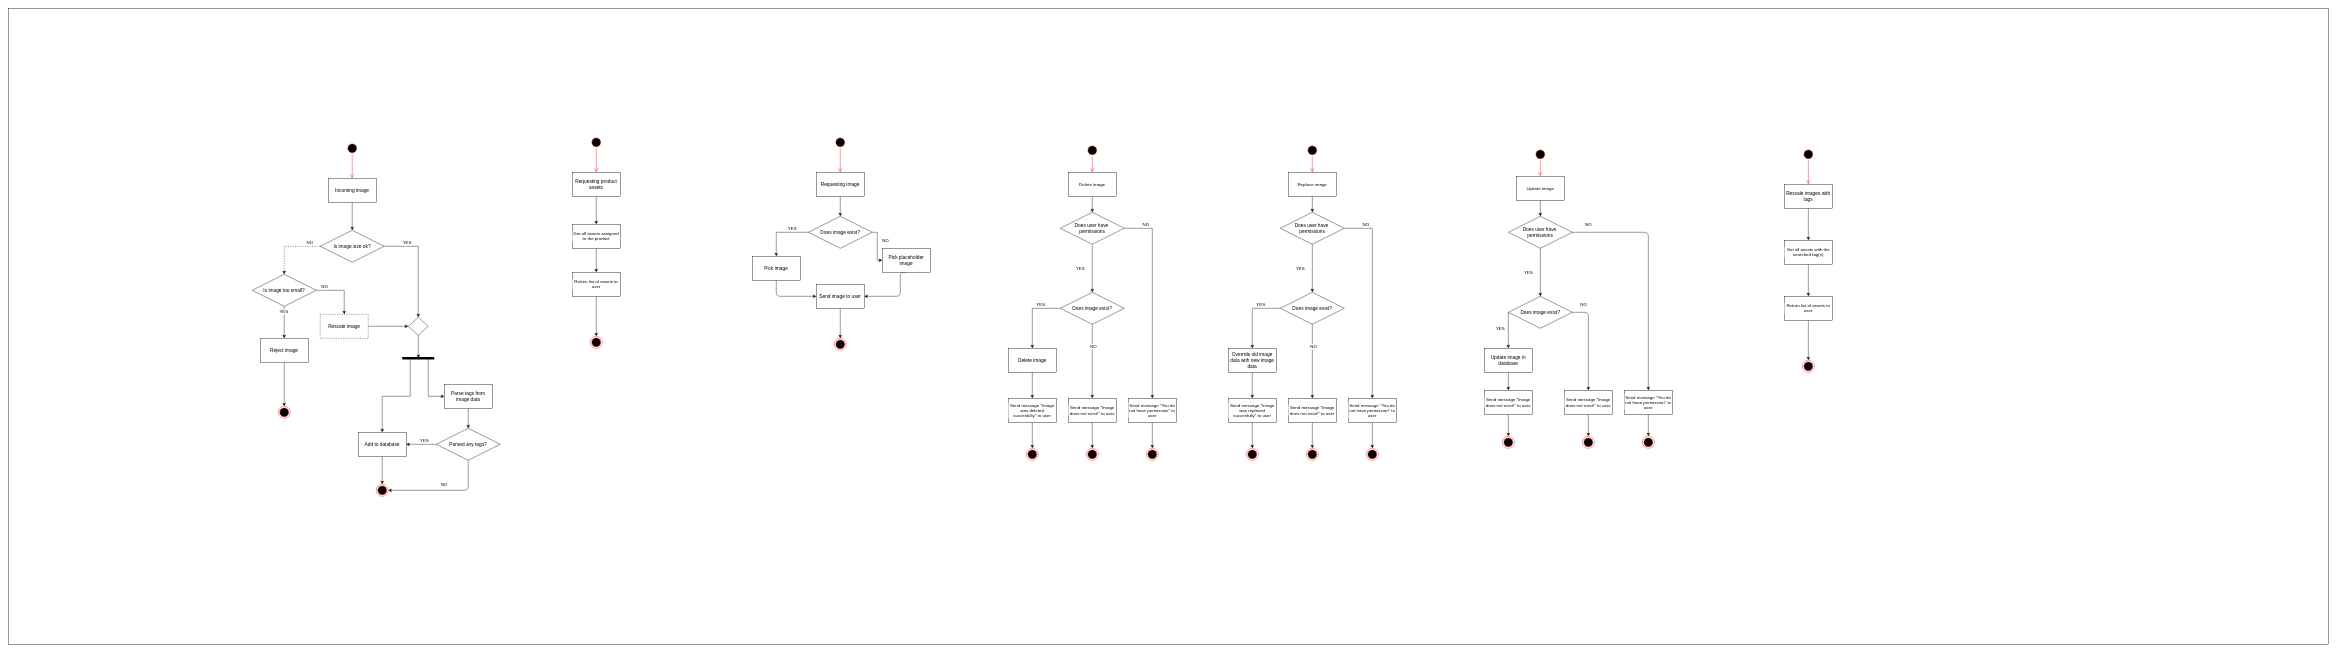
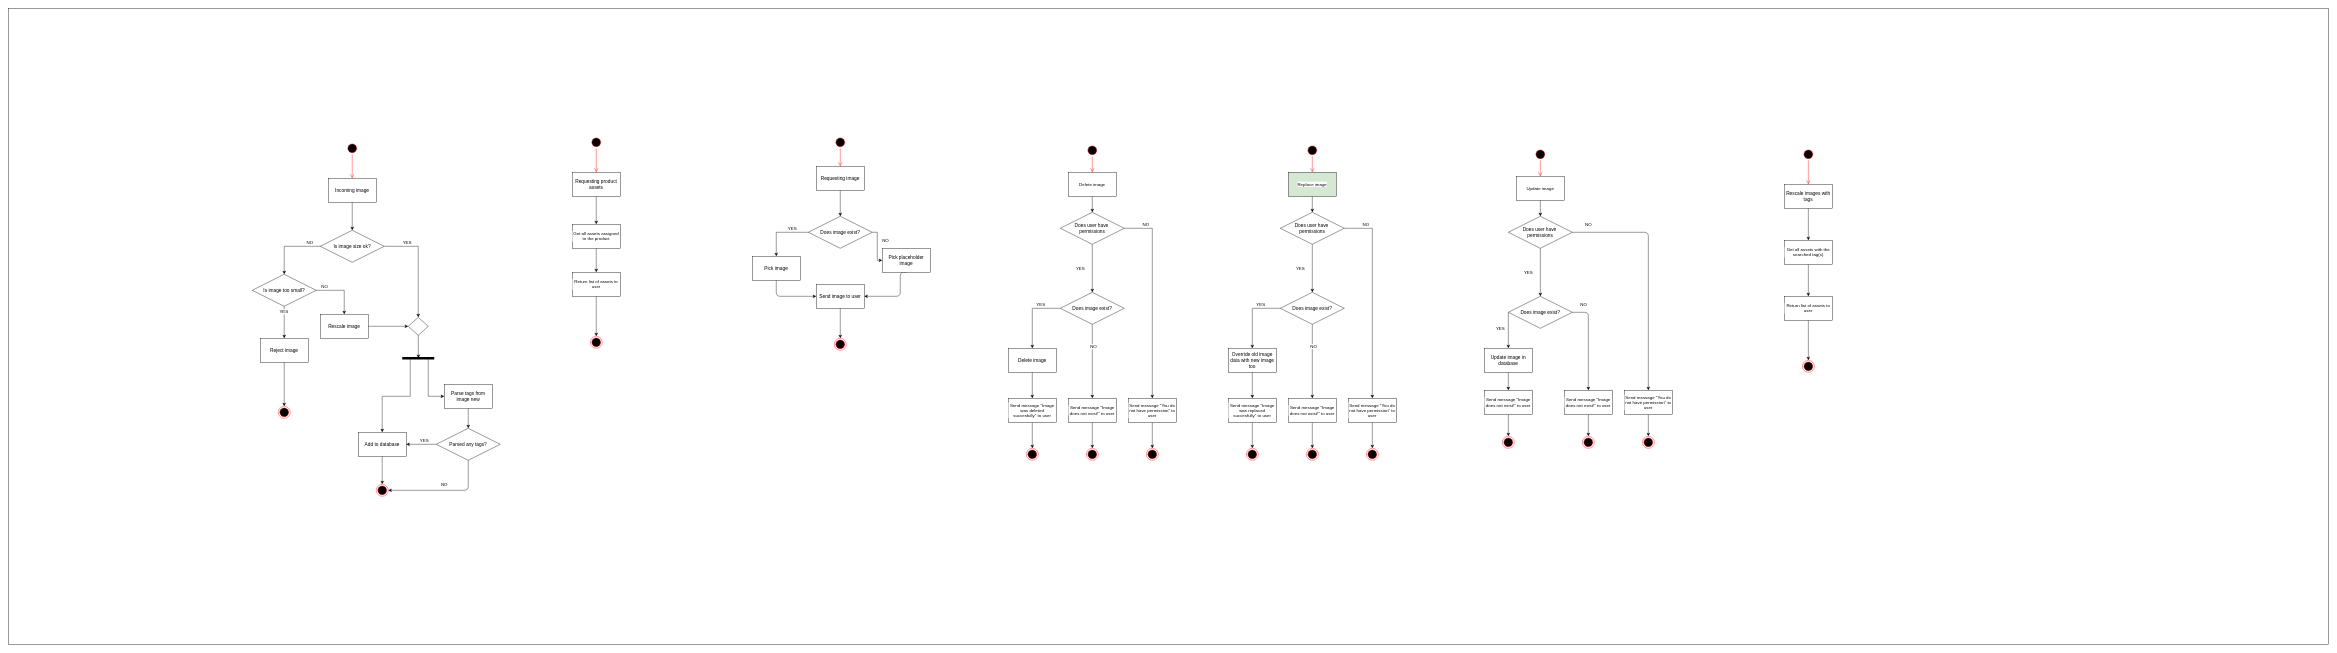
node "Requesting image": moved (840, 184) -> (840, 178)
node "Replace image": fillcolor #ffffff -> #d5e8d4
edge "Is image size ok?" -> "Is image too small?": style dashed -> solid
node "Rescale image": style dashed -> solid
node "Override old image data with new image data": label "Override old image data with new image data" -> "Override old image data with new image too"
node "Parse tags from image data": label "Parse tags from image data" -> "Parse tags from image new"
